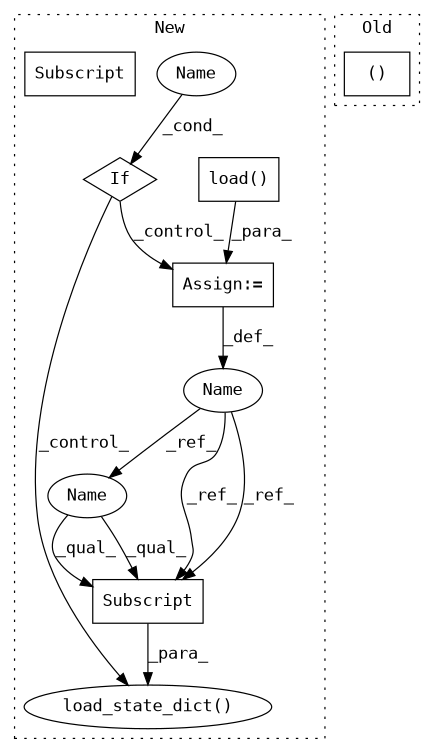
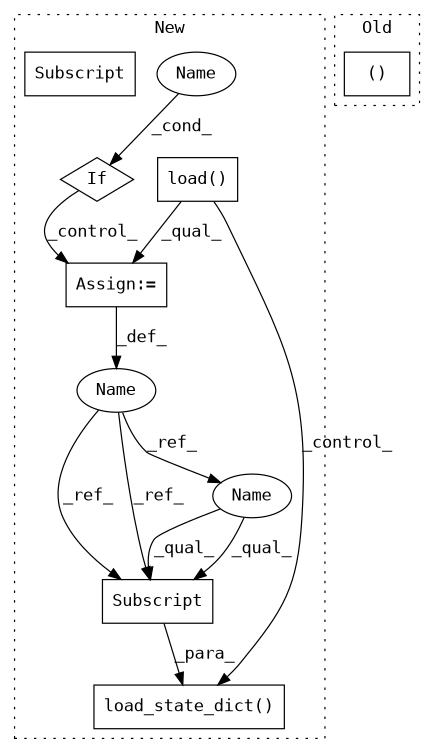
edge "load()" -> "Assign:=": label "_para_" -> "_qual_"
edge "If" -> "load_state_dict()": now "load()" -> "load_state_dict()"
node "load_state_dict()": shape ellipse -> box
